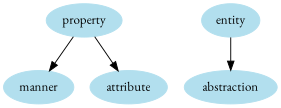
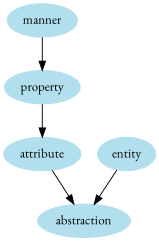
edge "property" -> "manner": reversed
edge "attribute" -> "abstraction": added
